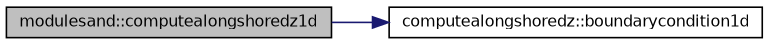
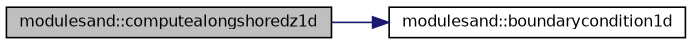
node "computealongshoredz::boundarycondition1d": label "computealongshoredz::boundarycondition1d" -> "modulesand::boundarycondition1d"
